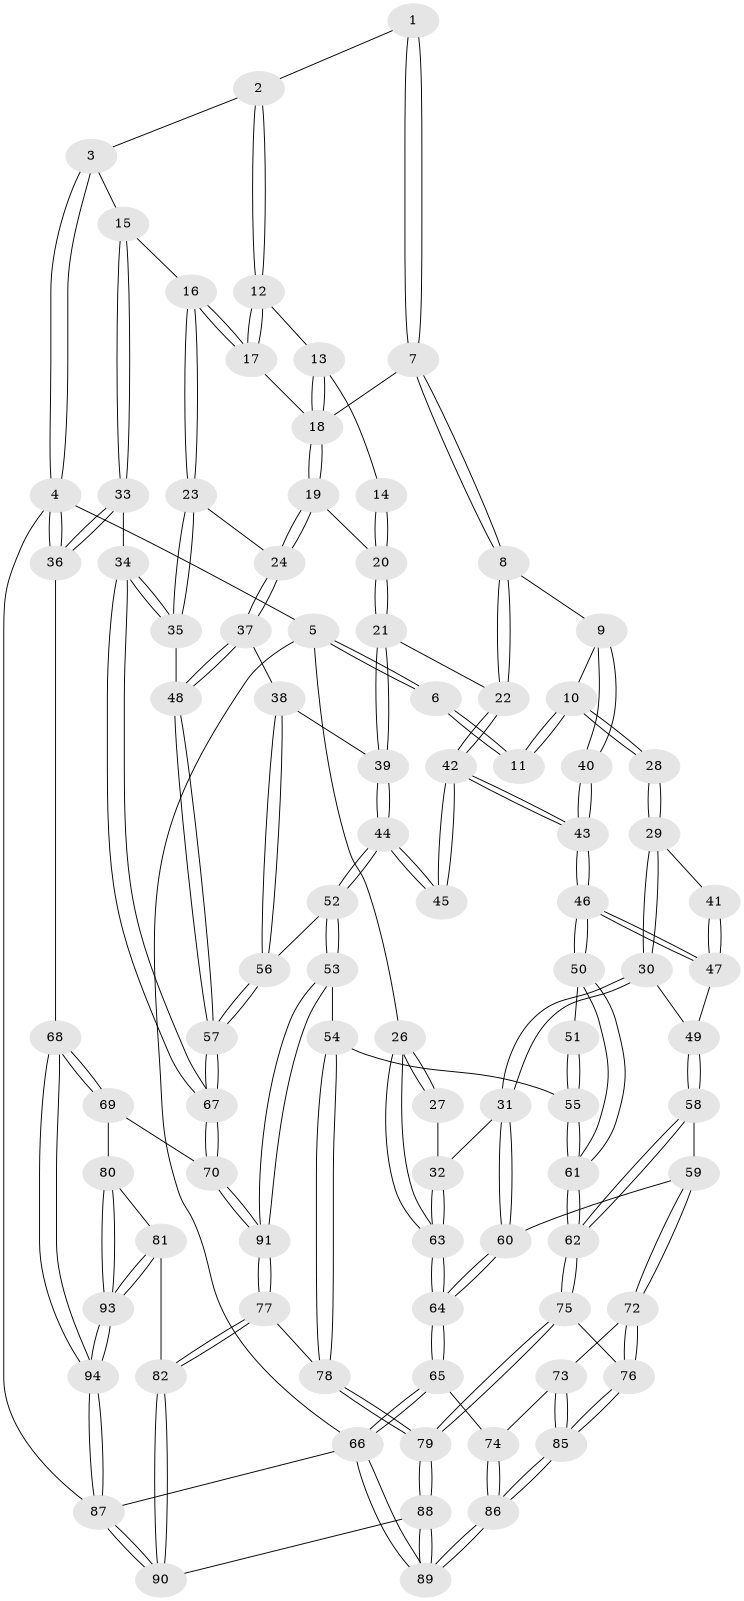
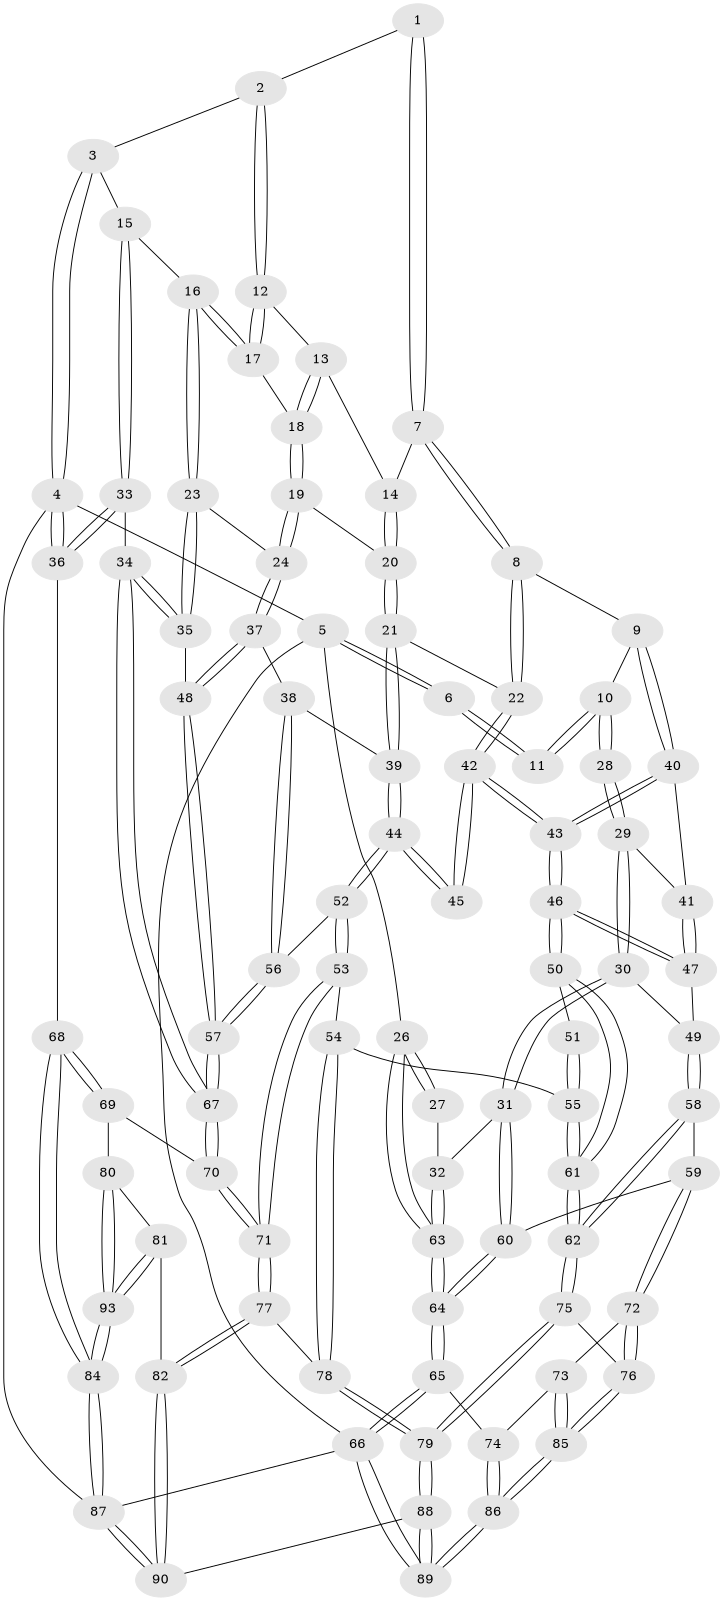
edge "7" -- "18": now "7" -- "14"
edge "40" -- "41": added
node "91": label "91" -> "71"
node "94": label "94" -> "84"
